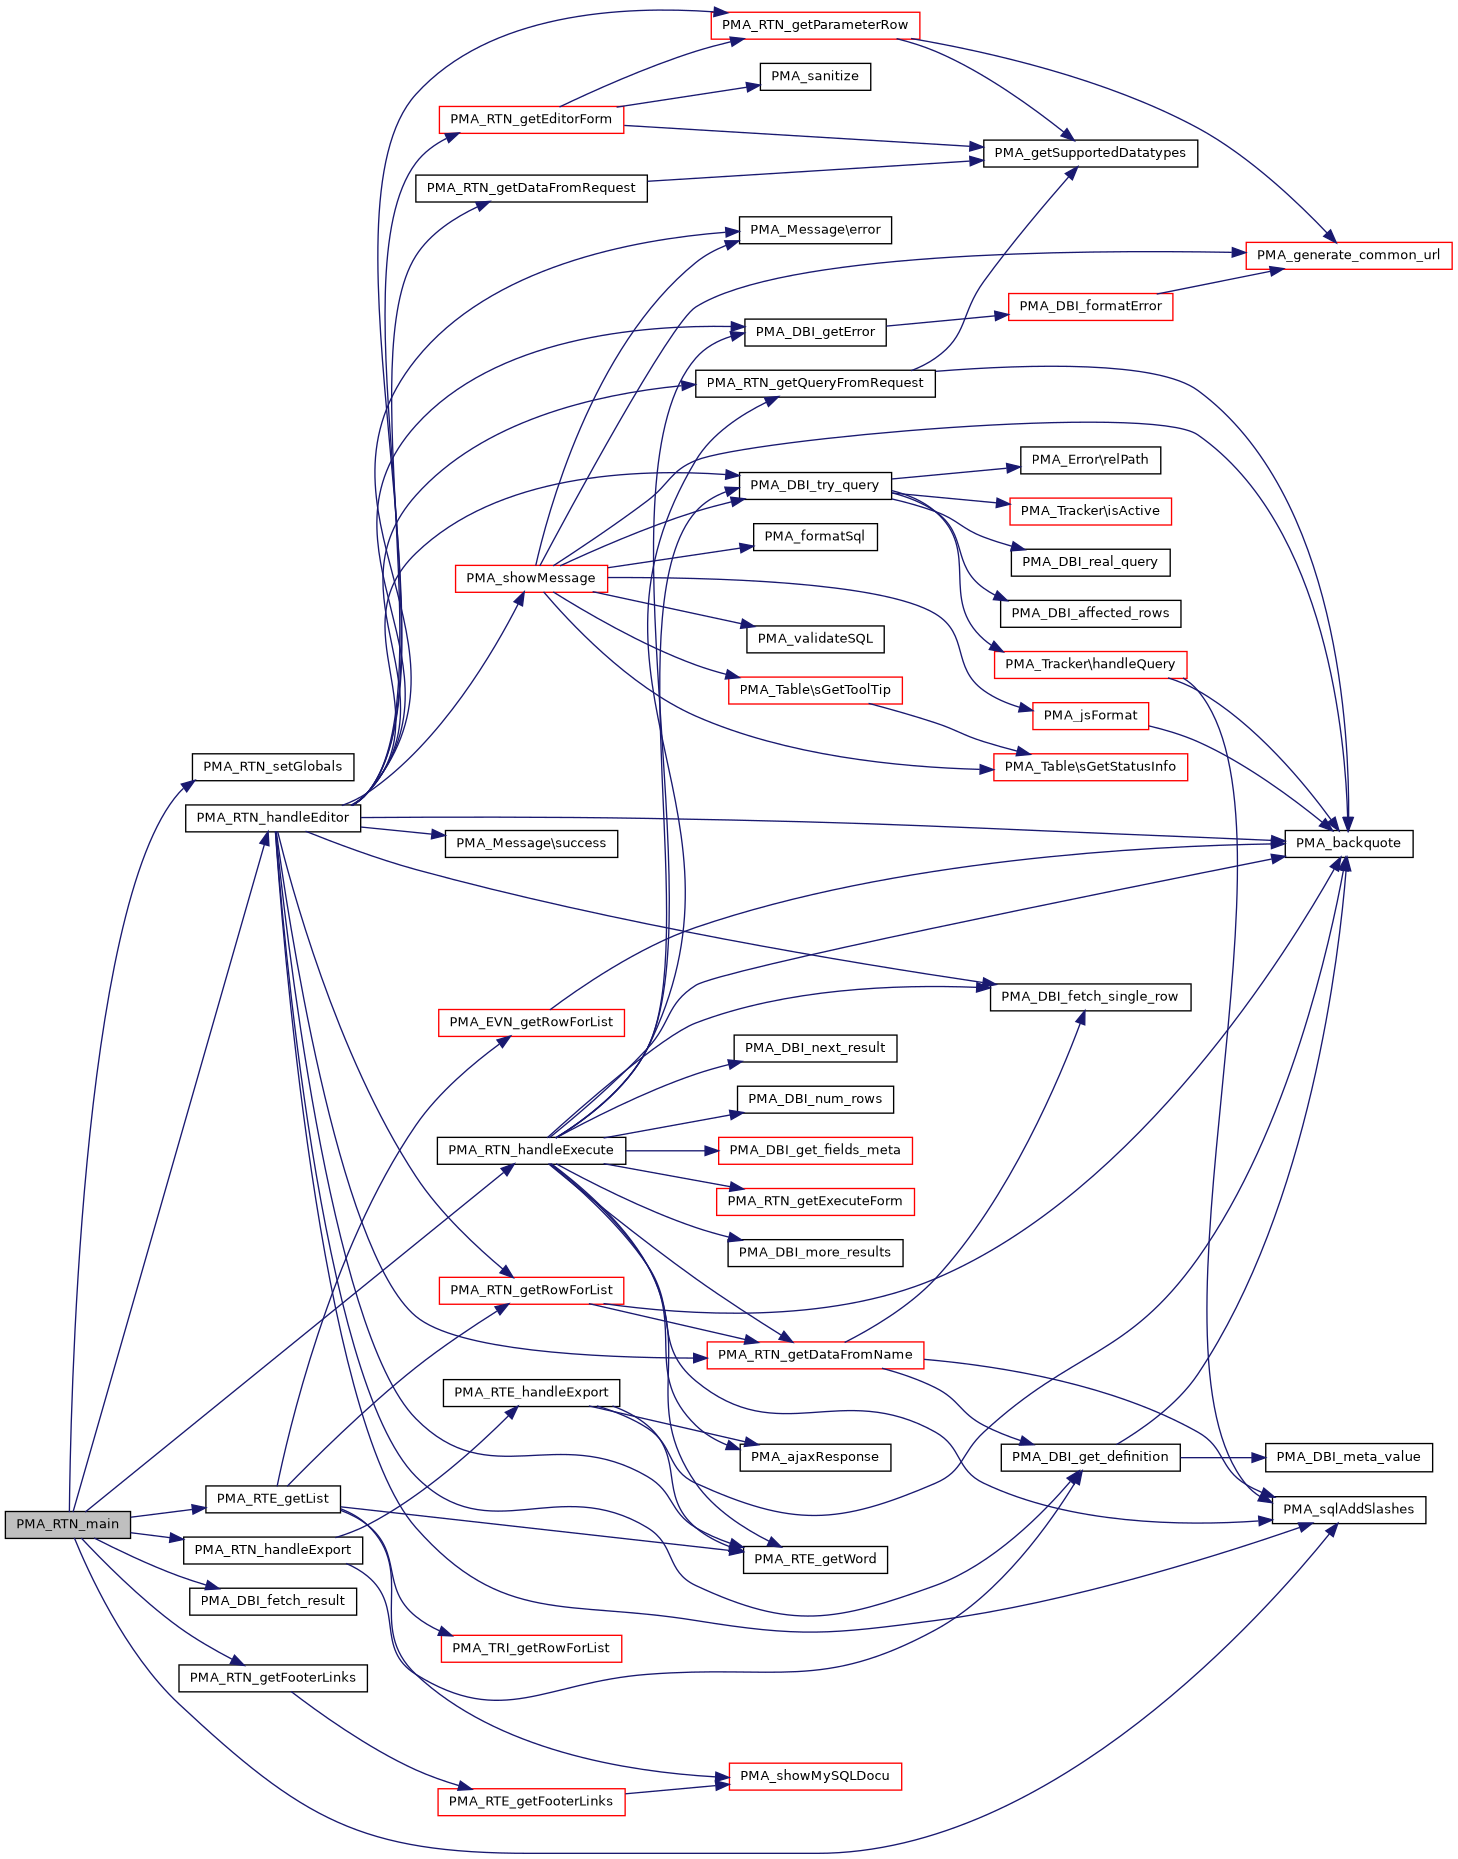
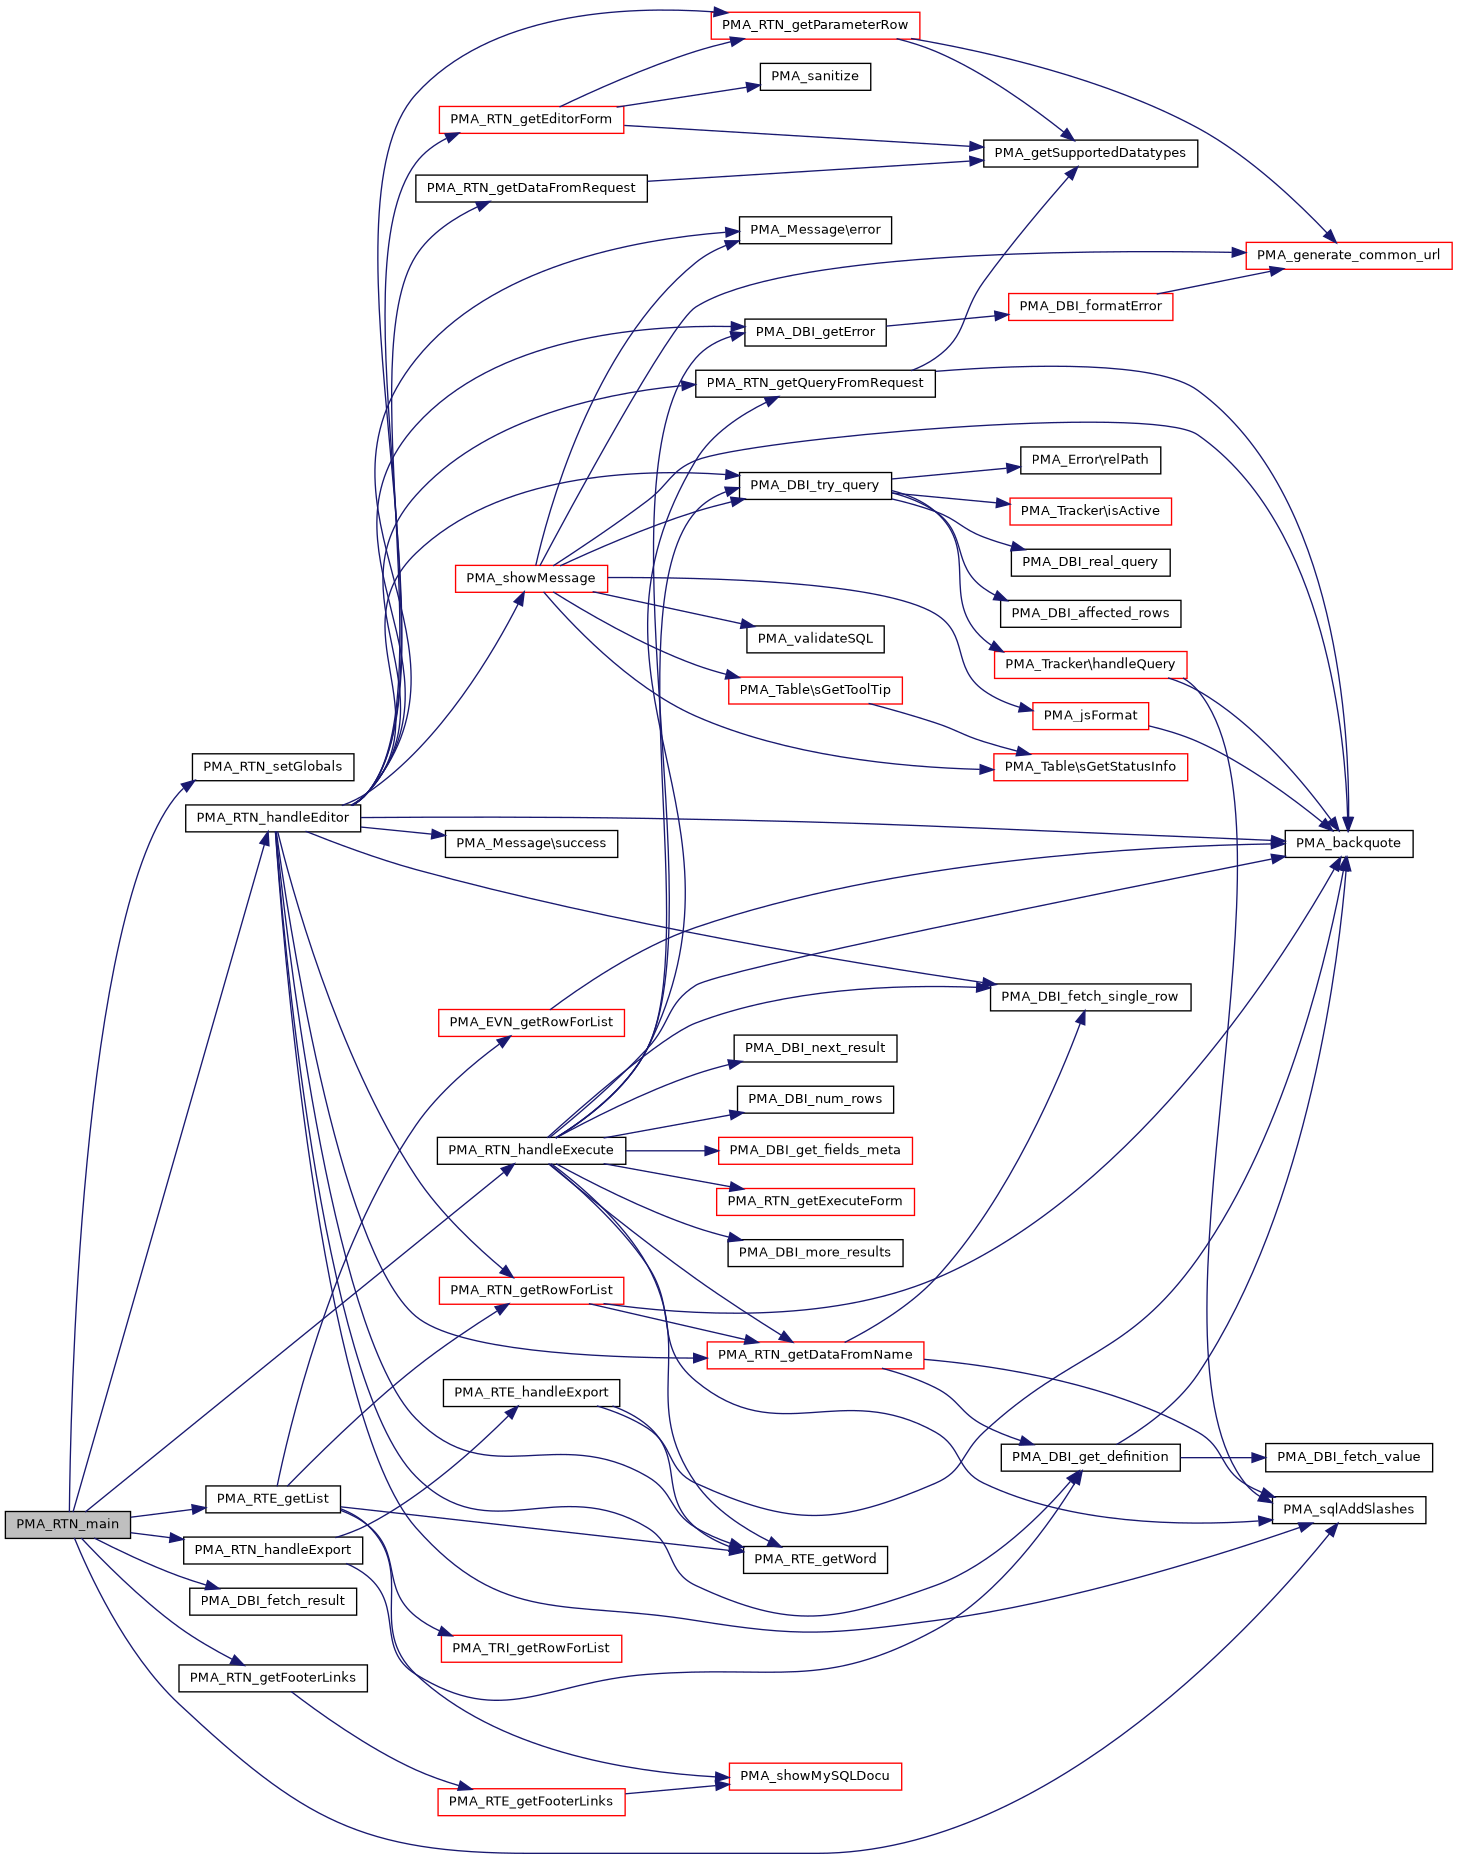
node "PMA_formatSql": removed
node "PMA_ajaxResponse": removed
node "PMA_DBI_meta_value": label "PMA_DBI_meta_value" -> "PMA_DBI_fetch_value"
